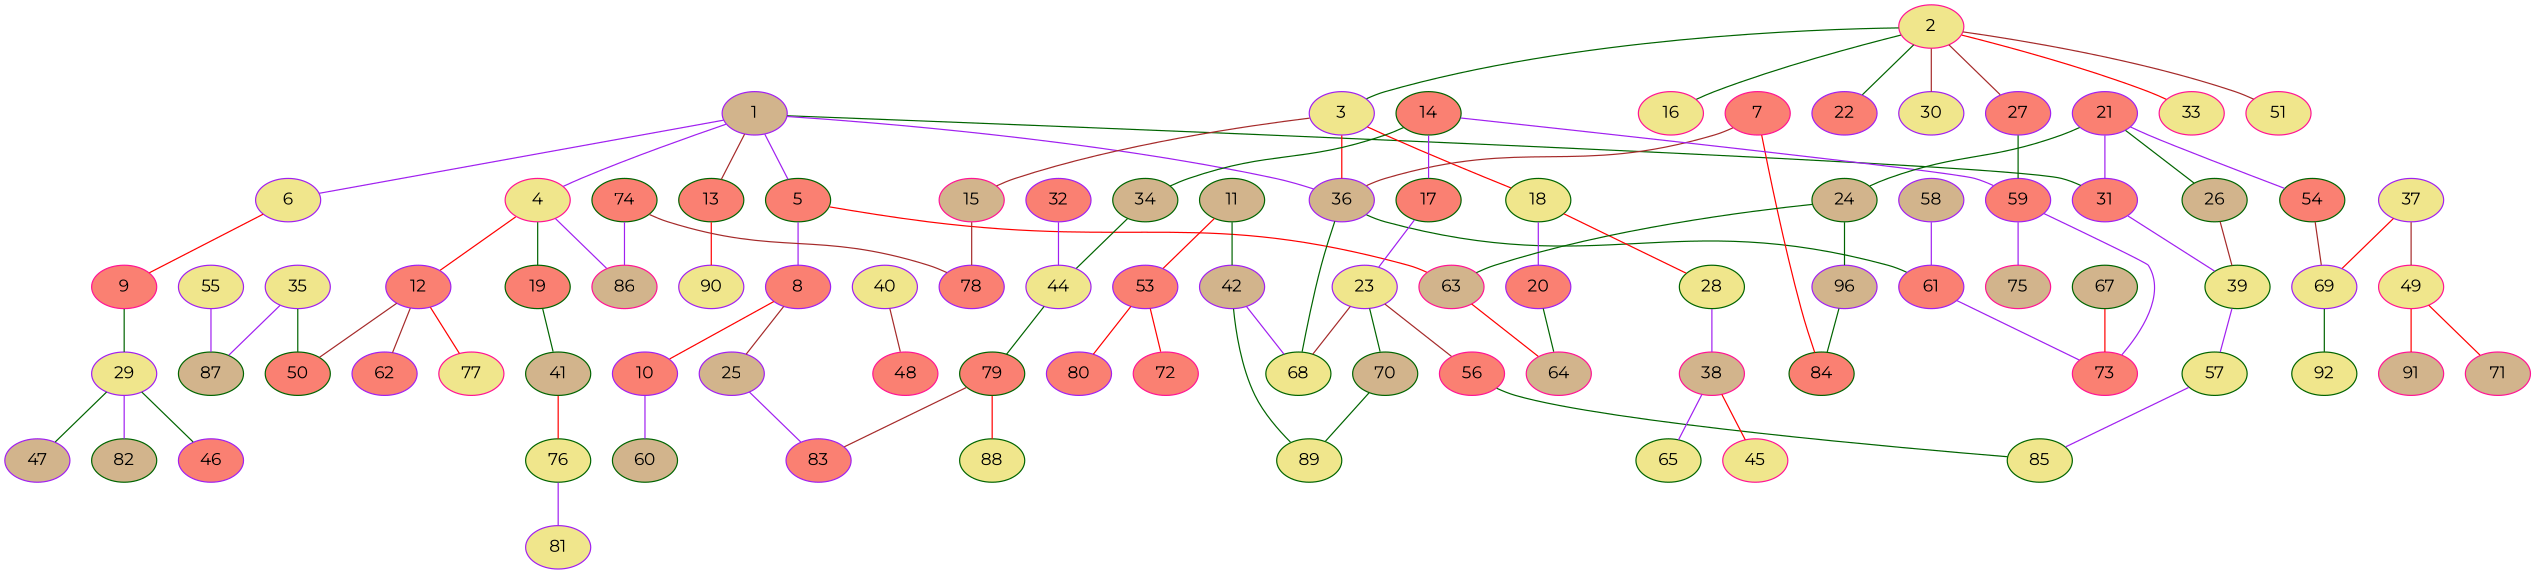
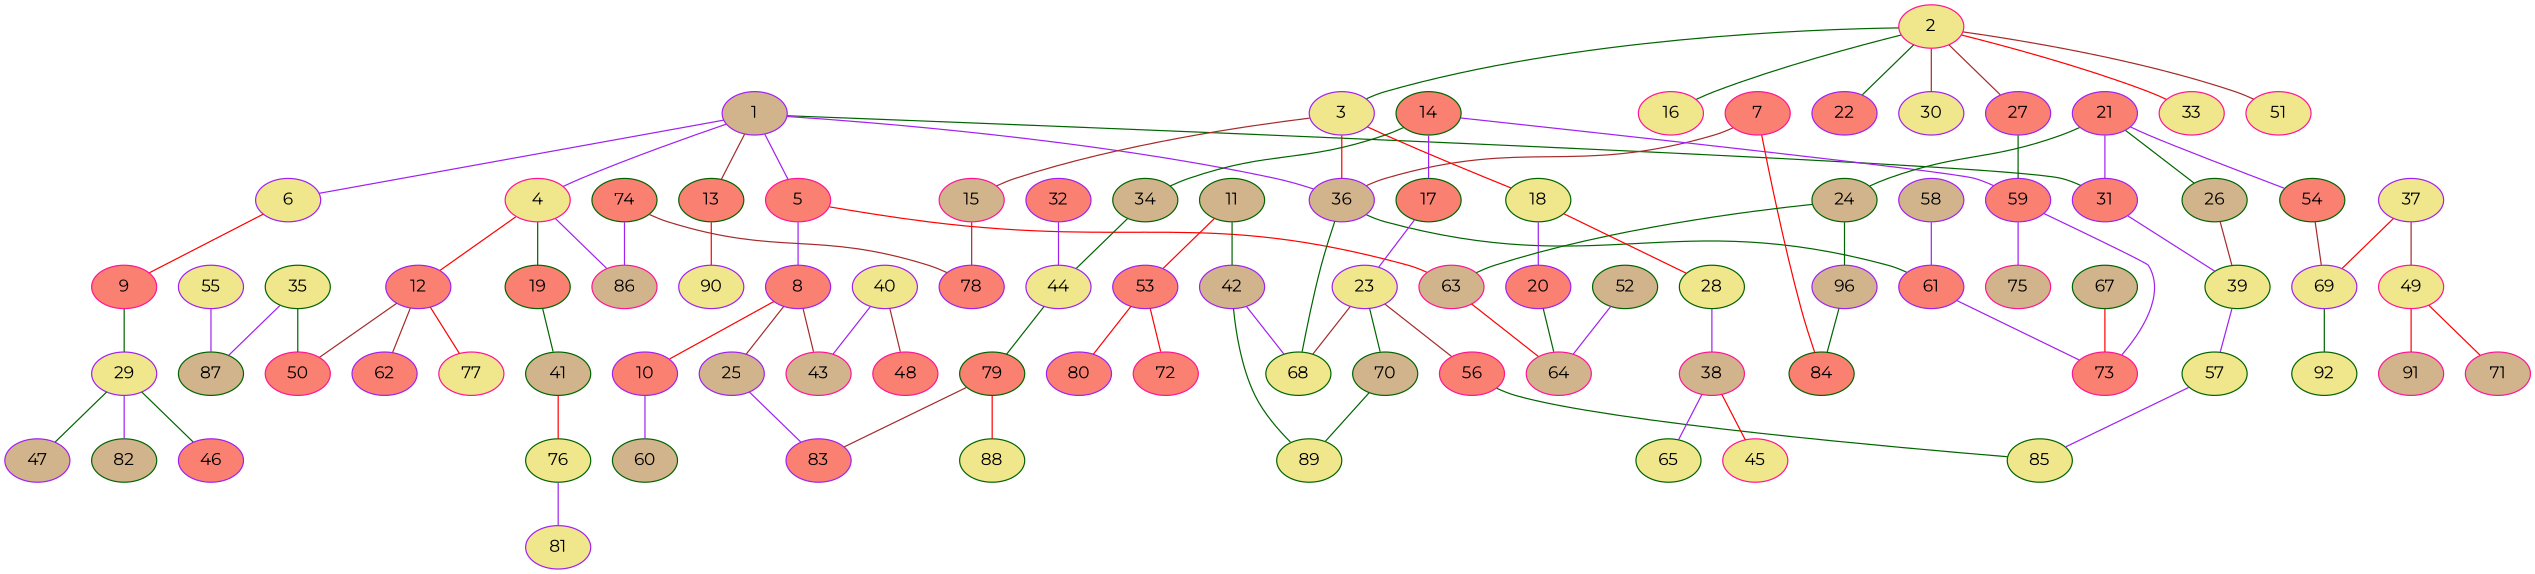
node "5": color darkgreen -> deeppink
node "35": color purple -> darkgreen
node "52": added
node "50": color darkgreen -> deeppink
node "43": added
